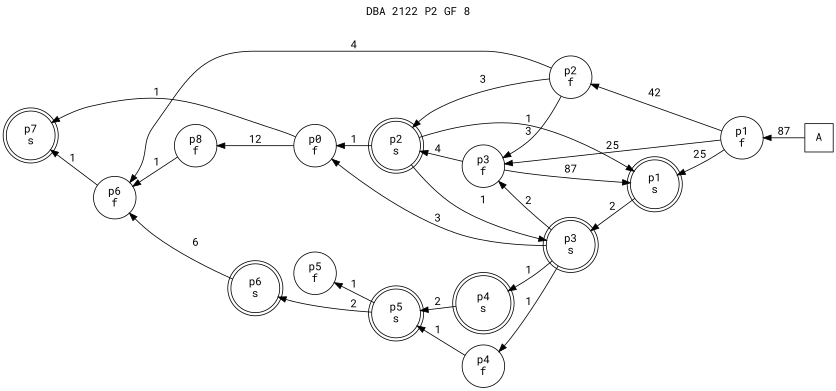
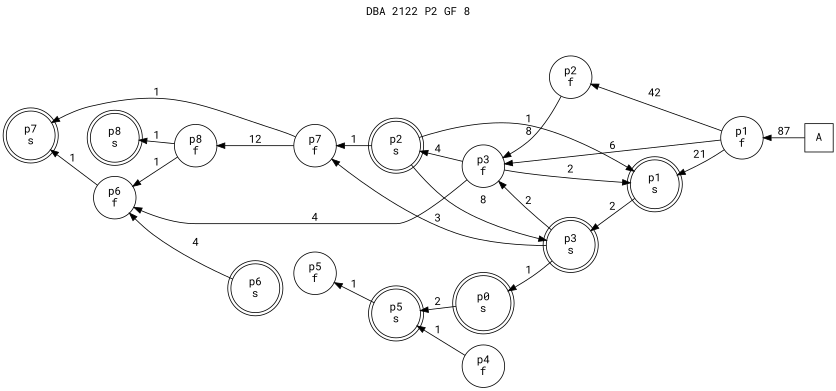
edge "p2 f" -> "p6 f": now "p3 f" -> "p6 f"
edge "p2 f" -> "p2 s": removed, label "3"
edge "p2 f" -> "p3 f": label "3" -> "8"
node "p8 s": added
node "p0 f": label "p0 f" -> "p7 f"
edge "p1 f" -> "p3 f": label "25" -> "6"
edge "p1 f" -> "p1 s": label "25" -> "21"
edge "p3 f" -> "p1 s": label "87" -> "2"
edge "p2 s" -> "p3 s": label "1" -> "8"
edge "p6 s" -> "p6 f": label "6" -> "4"
node "p4 s": label "p4 s" -> "p0 s"
edge "p3 s" -> "p4 f": removed, label "1"
edge "p5 s" -> "p6 s": removed, label "2"
